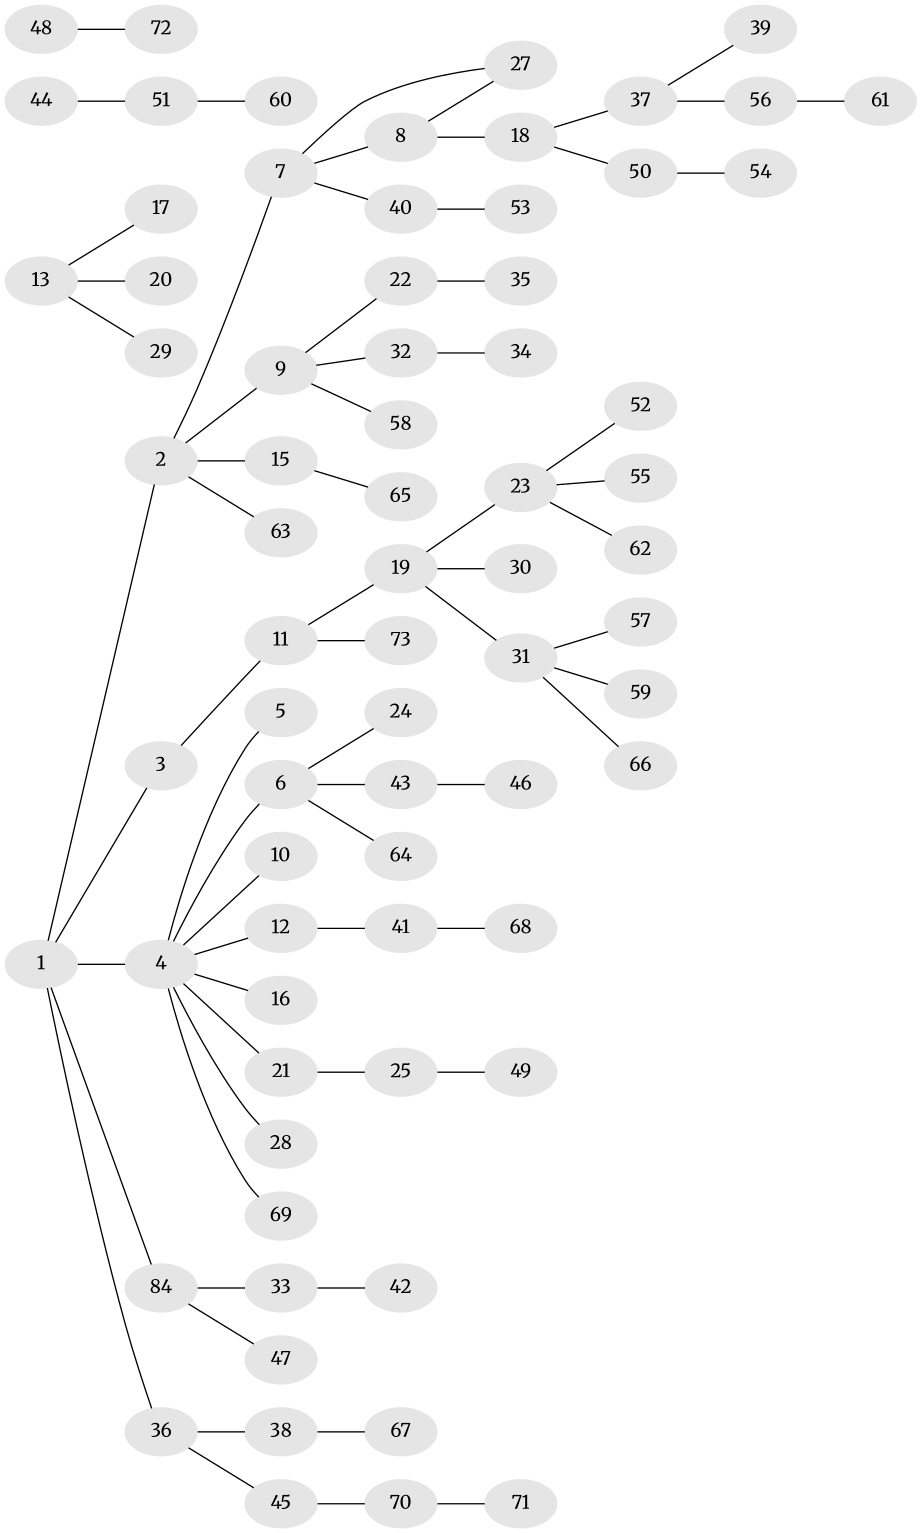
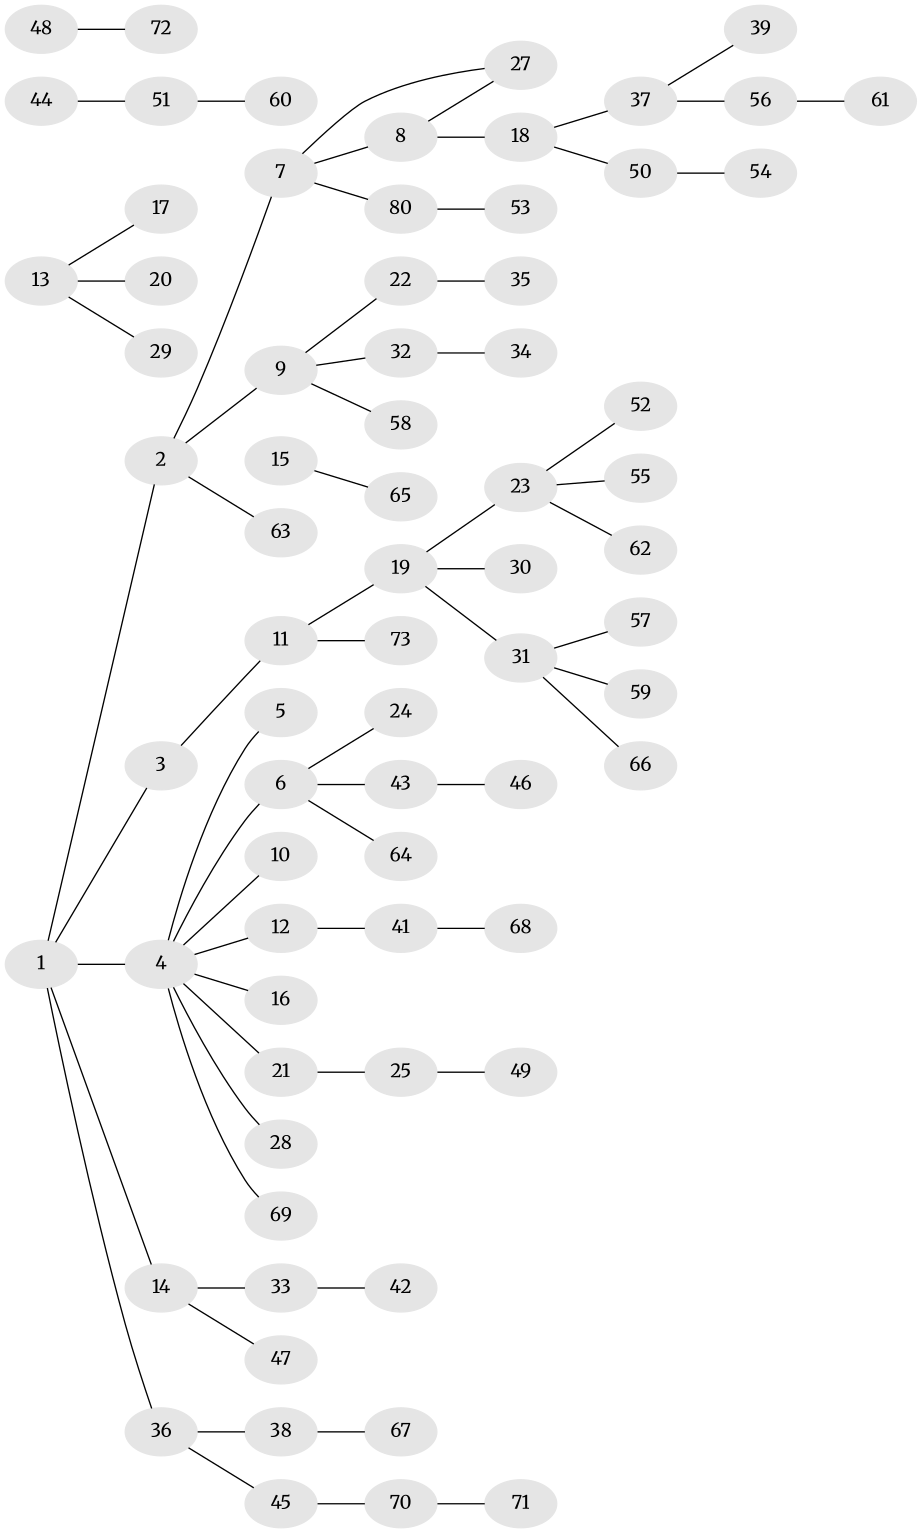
node "40": label "40" -> "80"
edge "2" -- "15": removed
node "84": label "84" -> "14"
